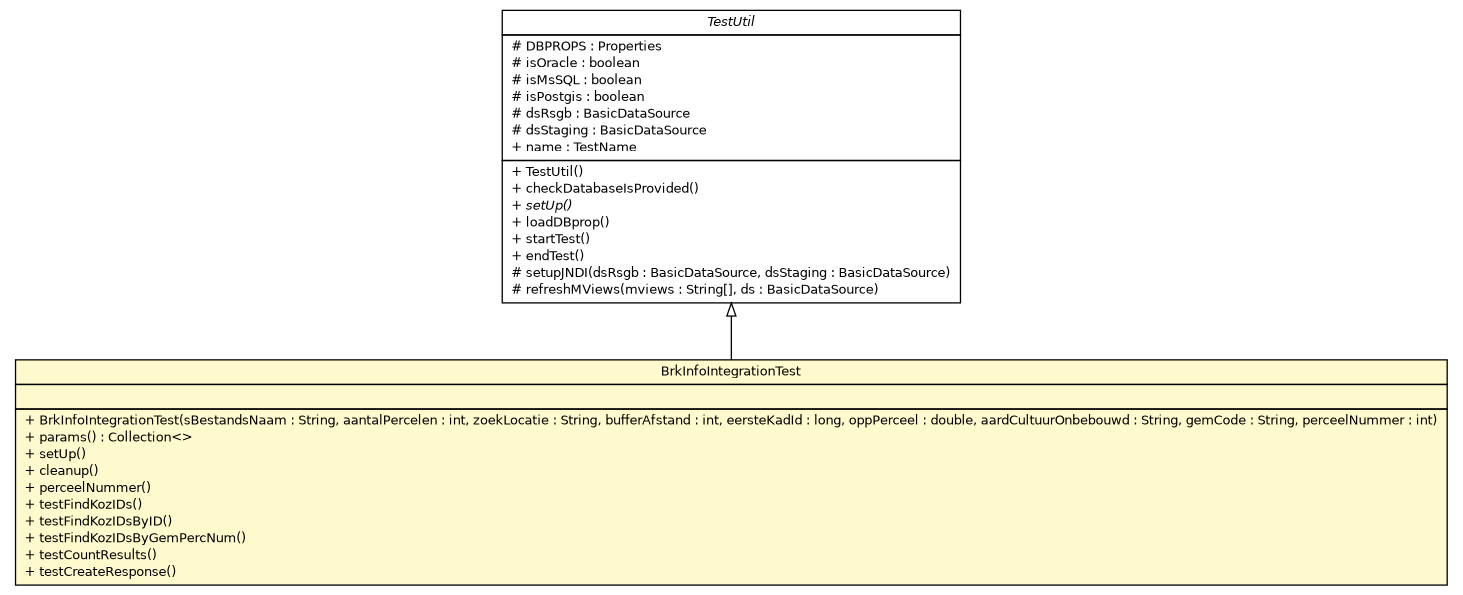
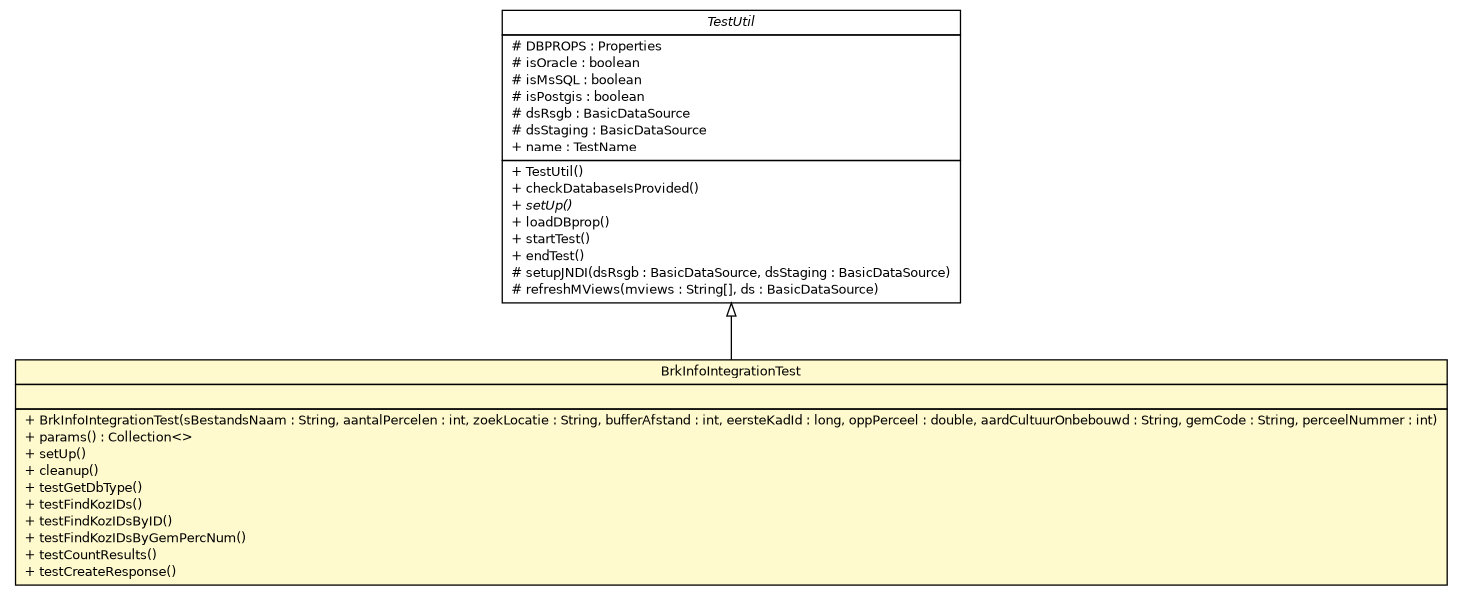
node "BrkInfoIntegrationTest": text "+ perceelNummer()" -> "+ testGetDbType()"
